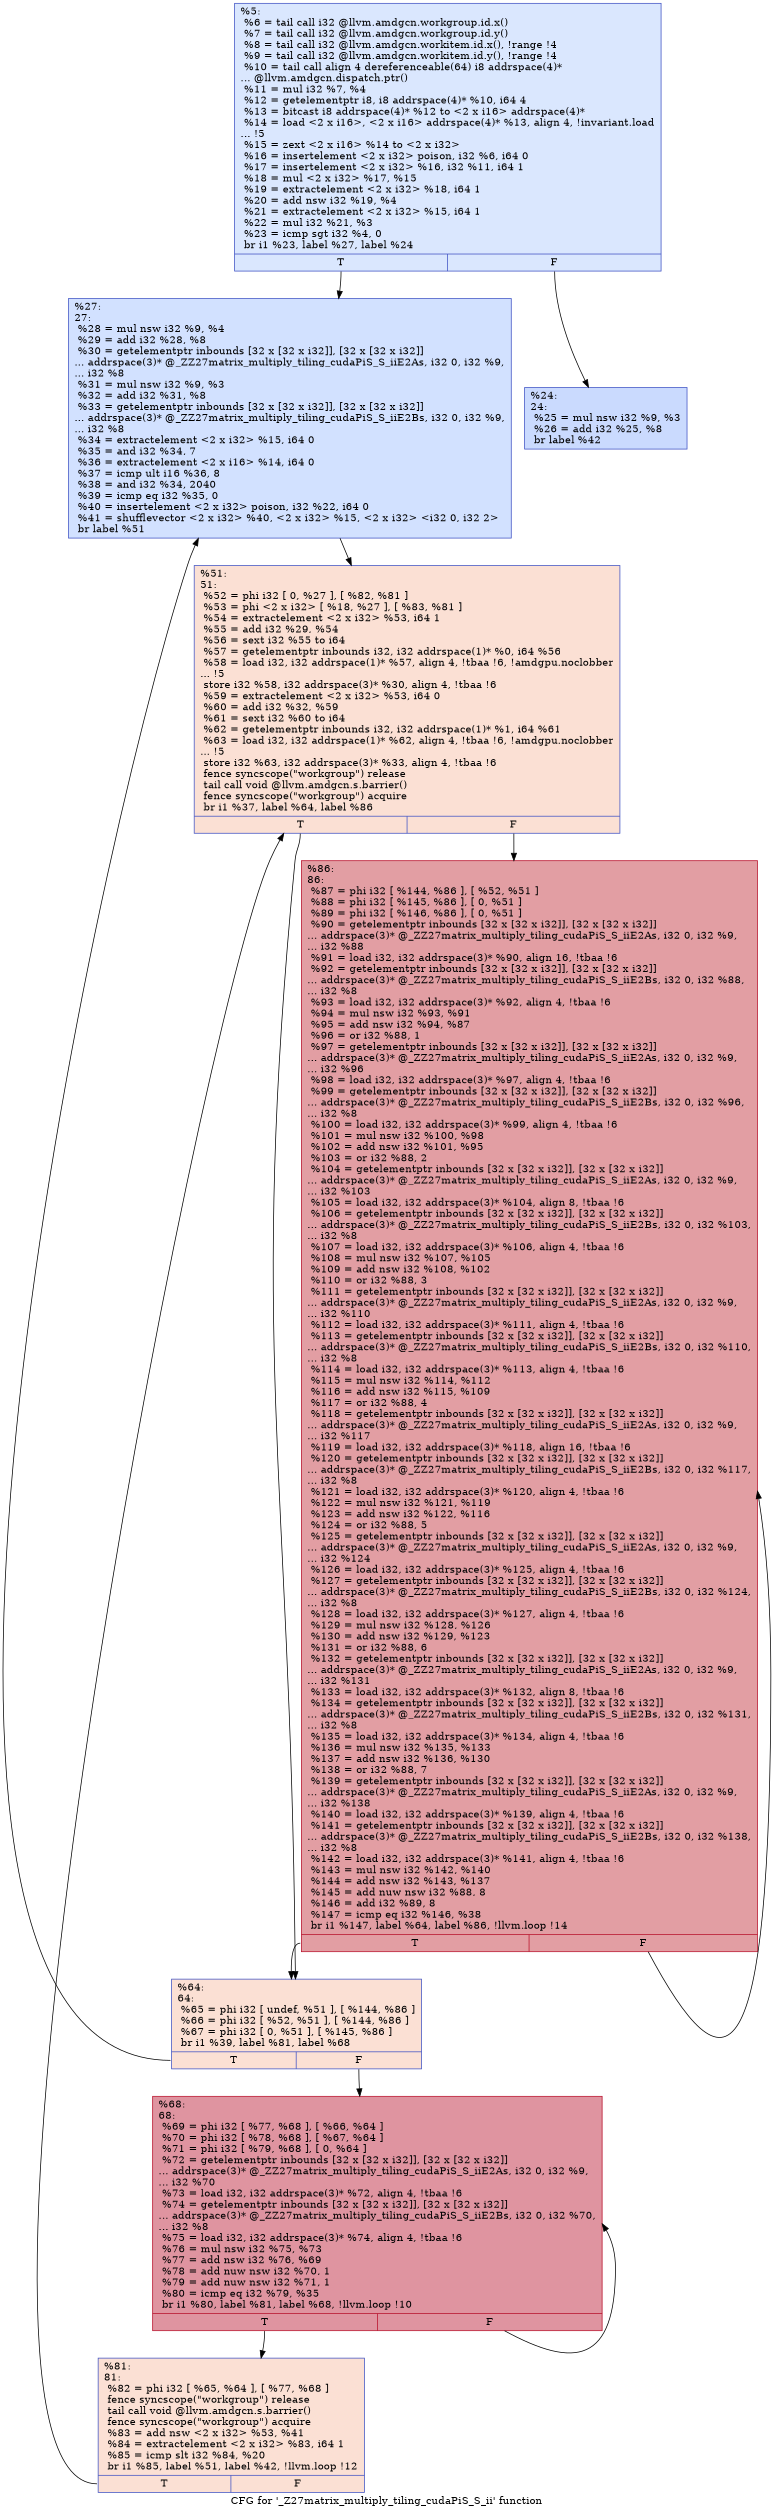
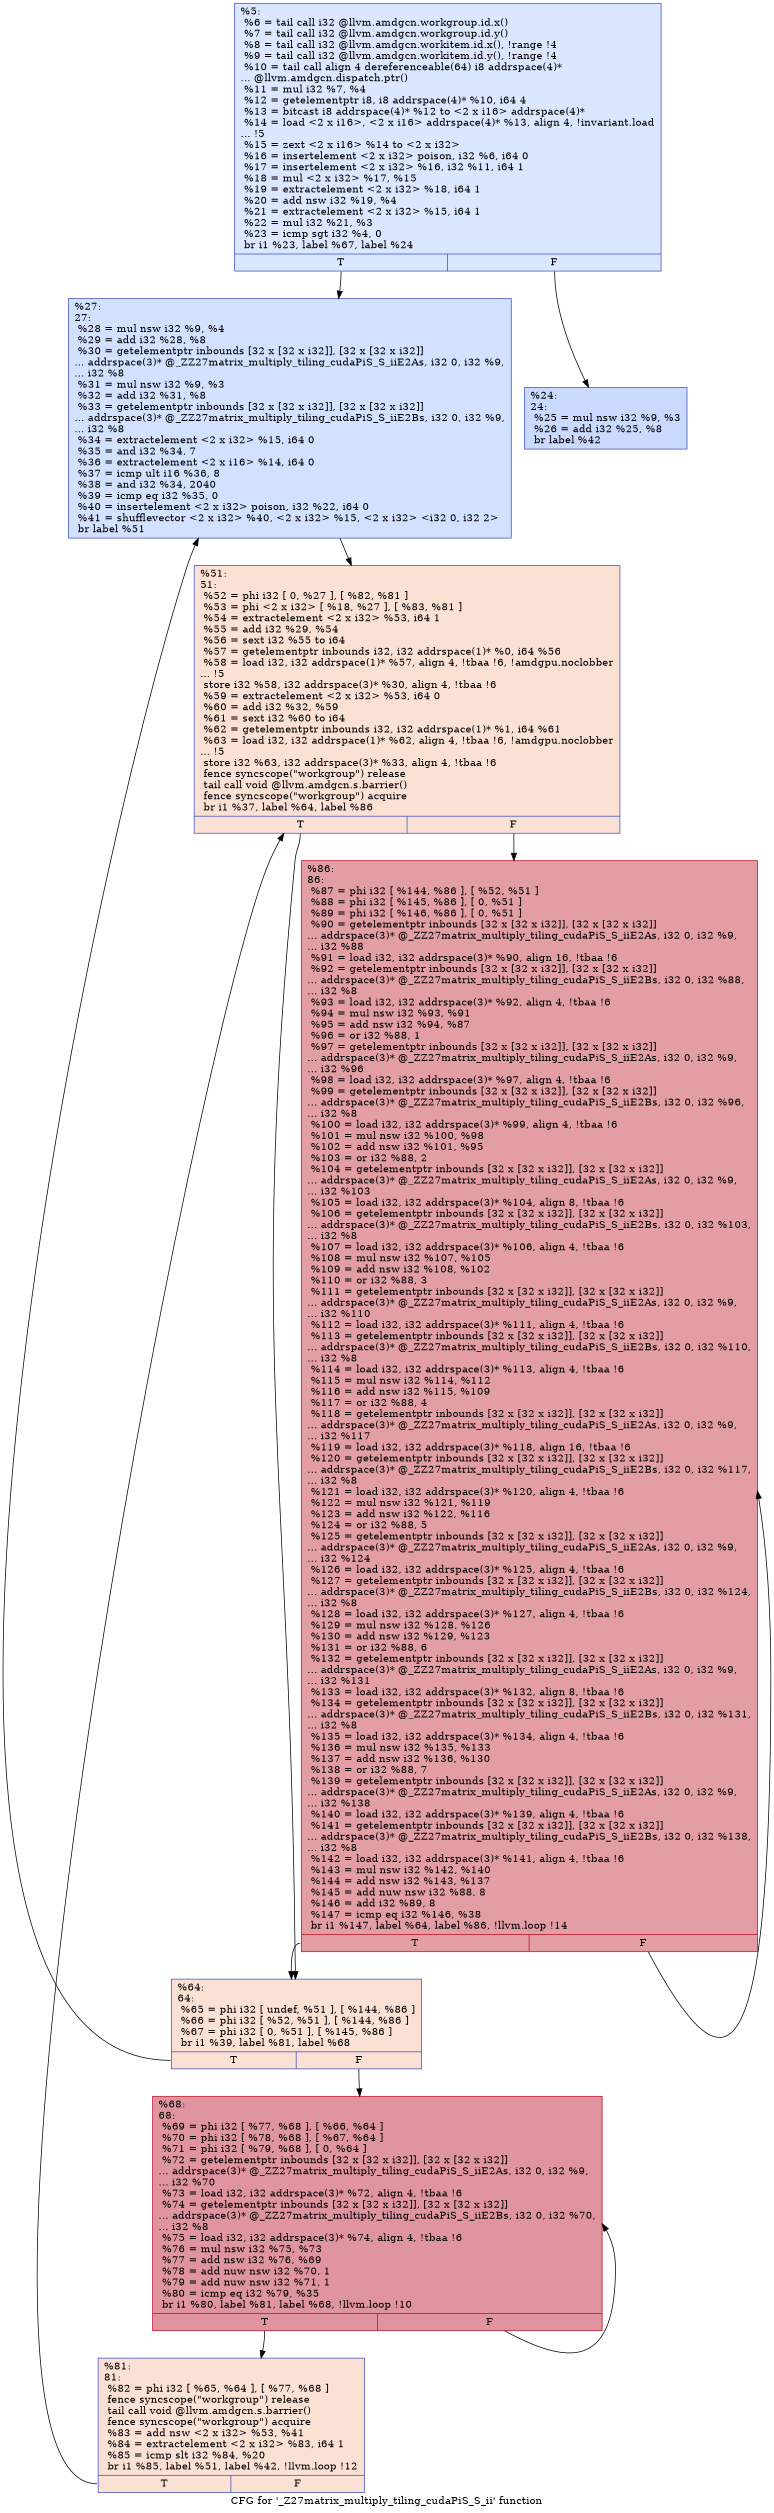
node "%5:": text "br i1 %23, label %27, label %24" -> "br i1 %23, label %67, label %24"
